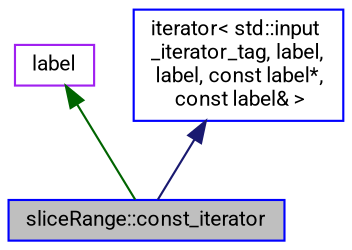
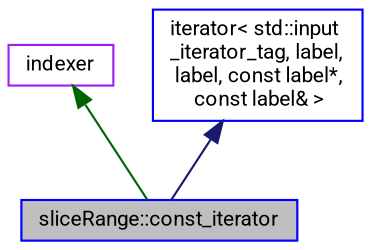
node "label": label "label" -> "indexer"
